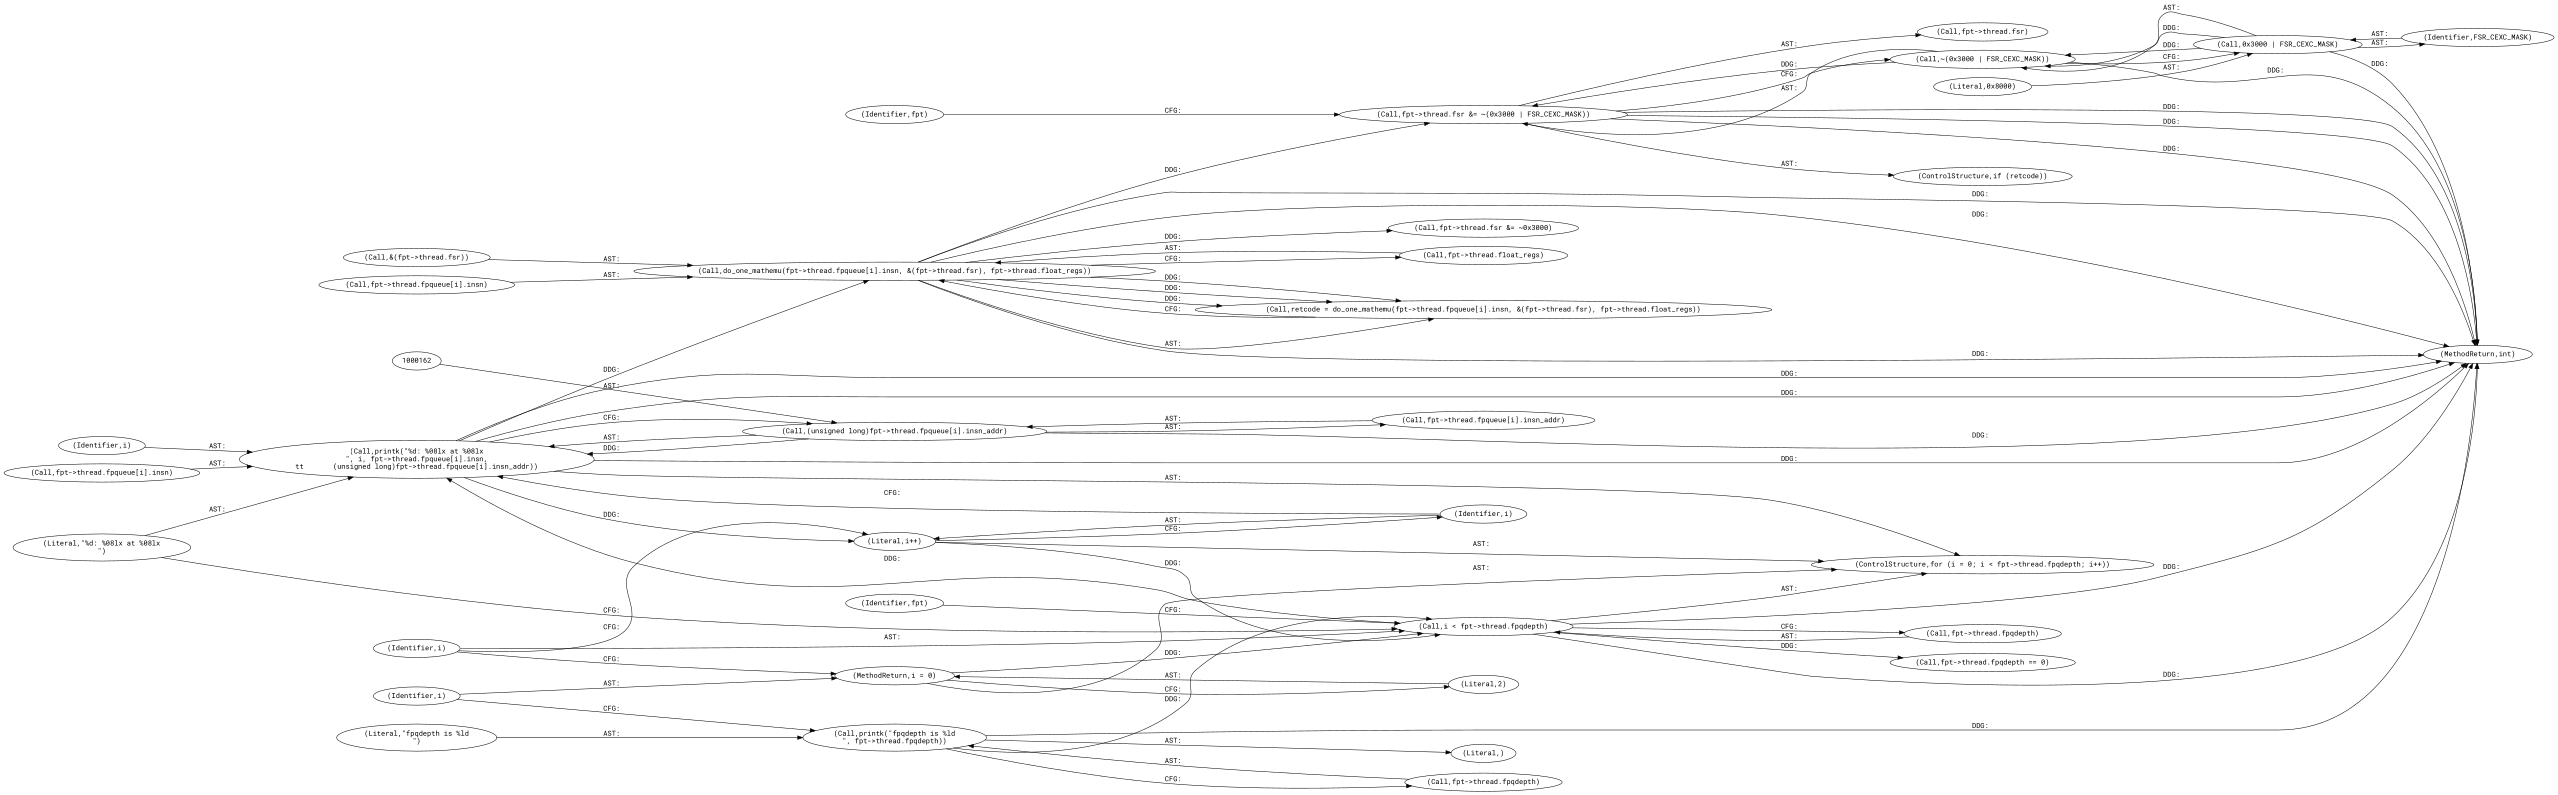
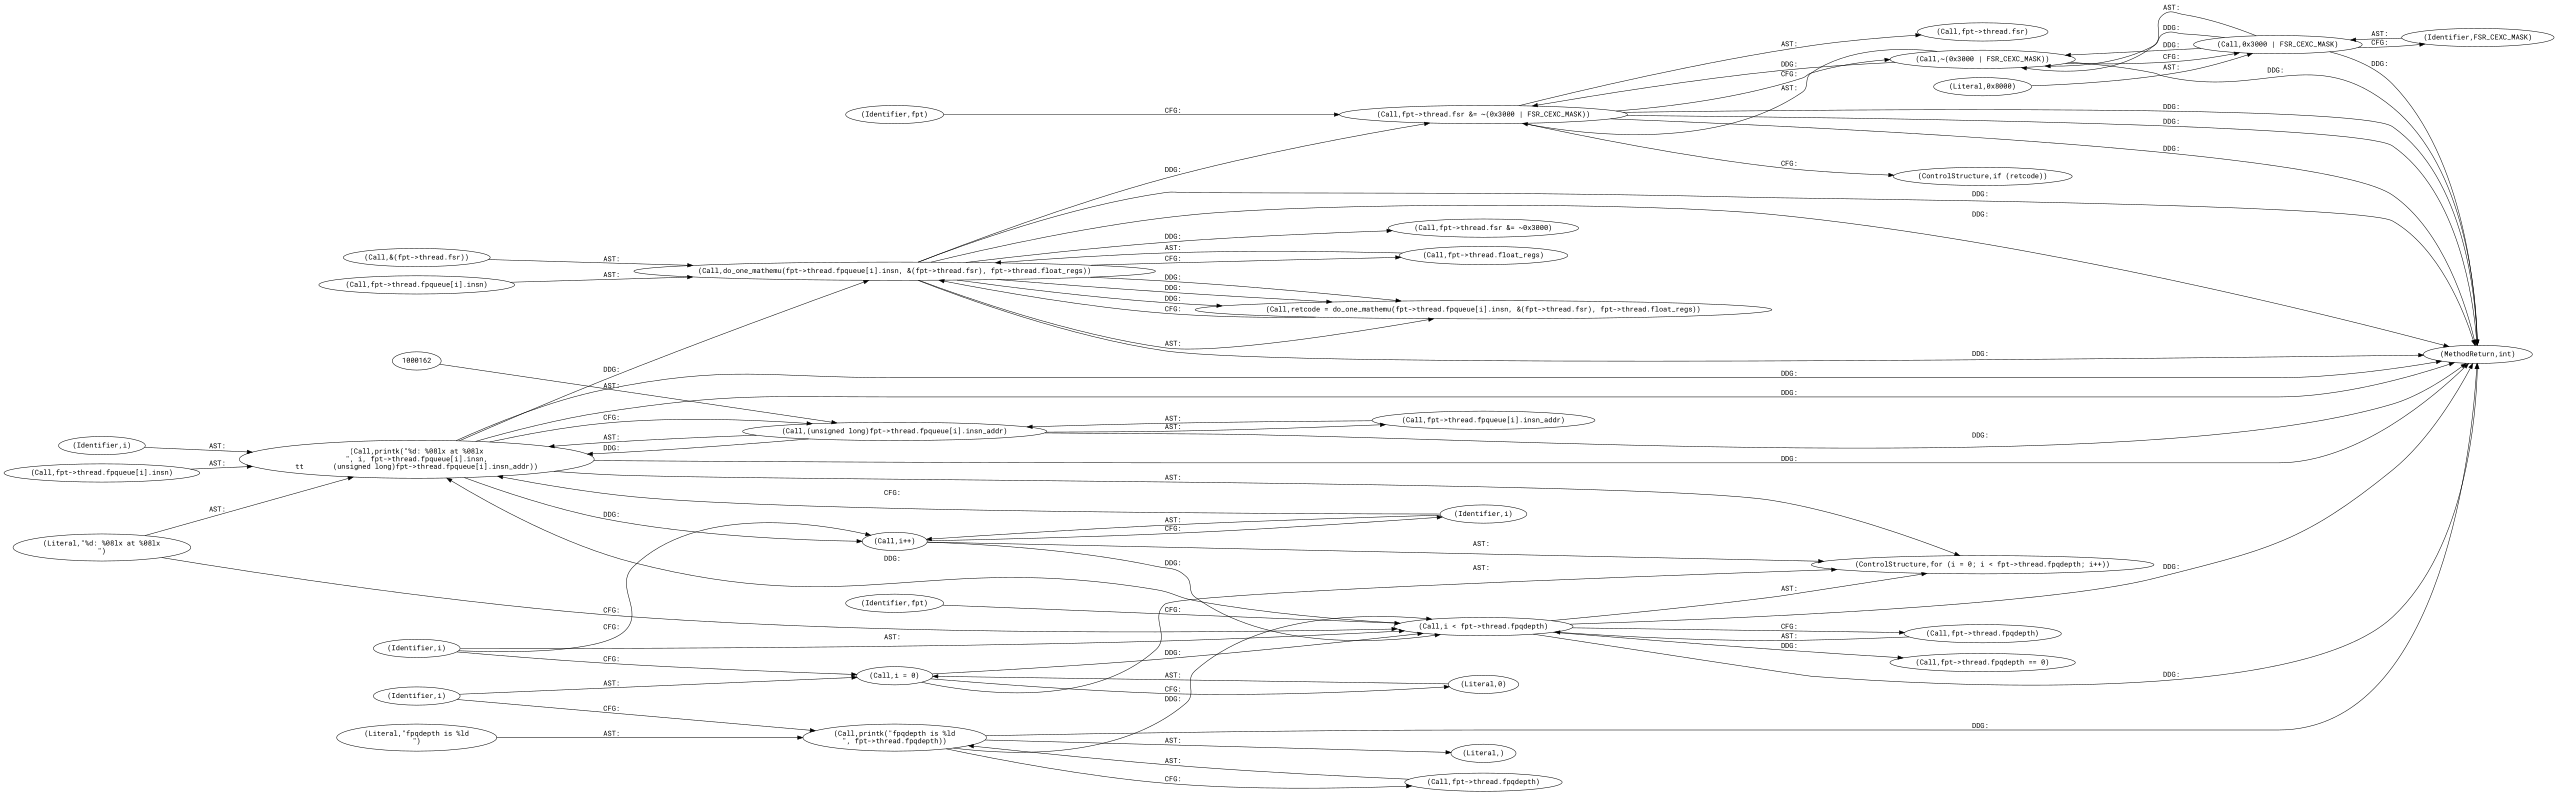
edge "(Call,0x3000 | FSR_CEXC_MASK)" -> "(Identifier,FSR_CEXC_MASK)": label "AST: " -> "CFG: "
edge "(Call,fpt->thread.fsr &= ~(0x3000 | FSR_CEXC_MASK))" -> "(ControlStructure,if (retcode))": label "AST: " -> "CFG: "
node "(Literal,i++)": label "(Literal,i++)" -> "(Call,i++)"
node "(MethodReturn,i = 0)": label "(MethodReturn,i = 0)" -> "(Call,i = 0)"
node "(Literal,2)": label "(Literal,2)" -> "(Literal,0)"
